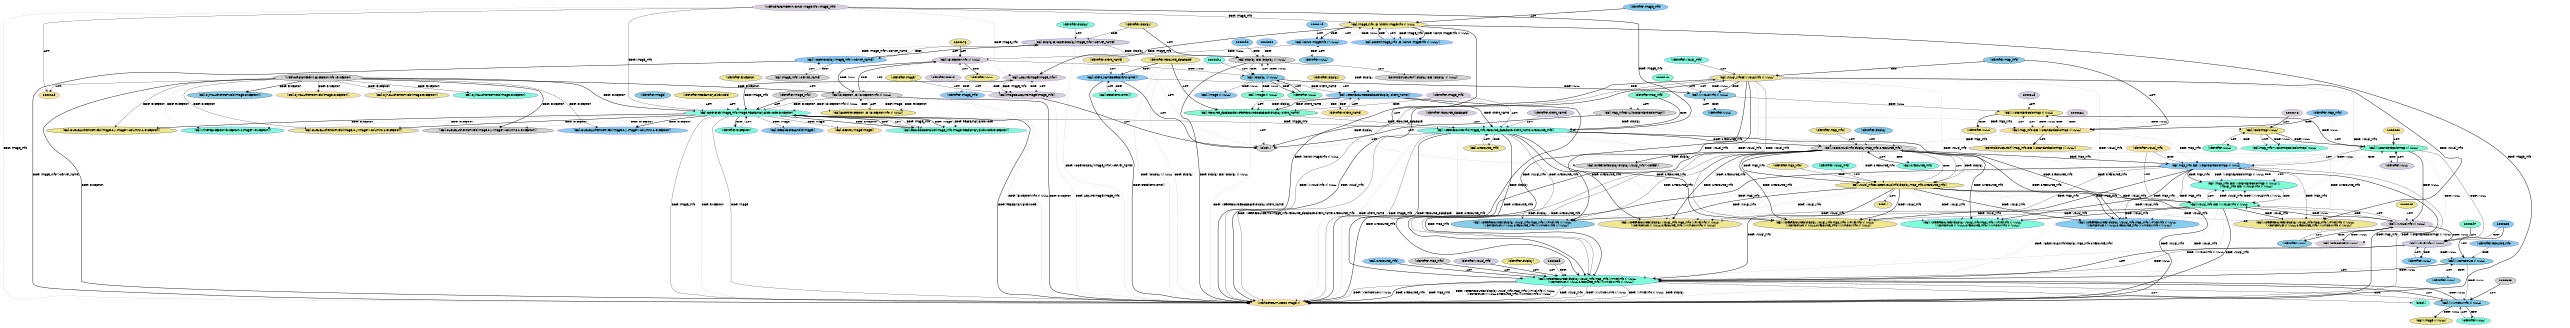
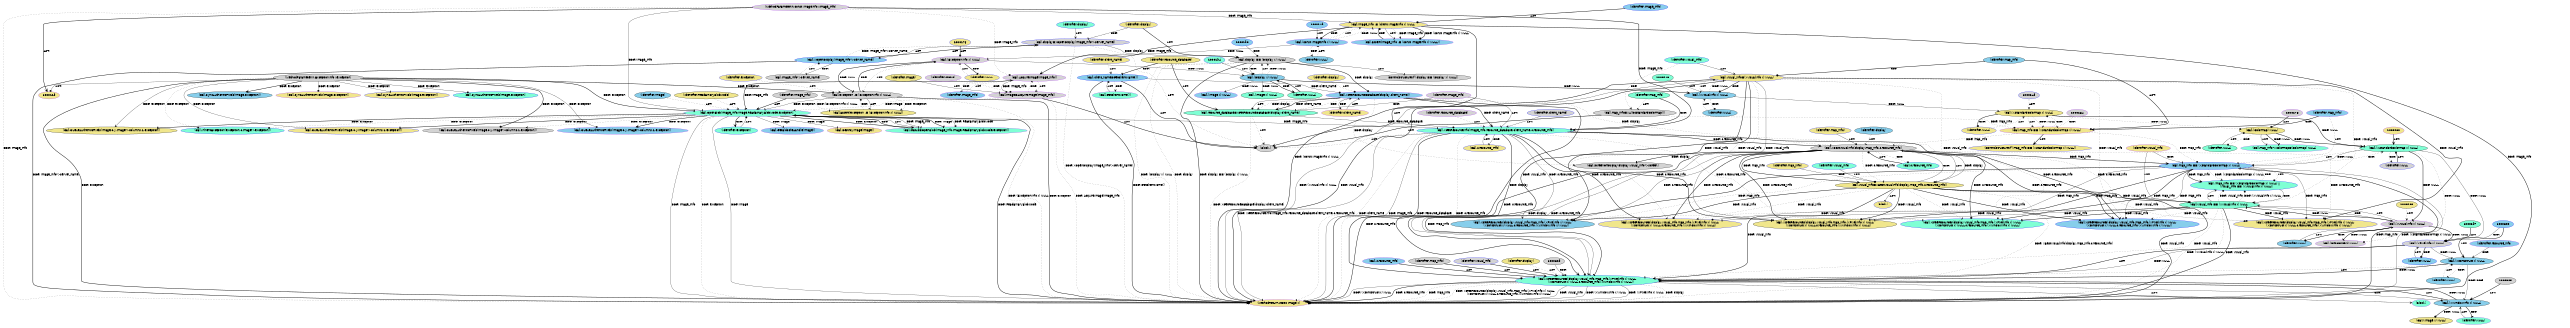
edge "(MethodParameterIn,const ImageInfo *image_info)" -> "1000119": style solid -> bold
edge "(Call,image_info != (client ImageInfo *) NULL)" -> "(Call,(const ImageInfo *) NULL)": arrowhead vee -> dot
node "1000201": removed
edge "(Call,display=XOpenDisplay(image_info->server_name))" -> "(Call,XOpenDisplay(image_info->server_name))": label "CFG: " -> "AST: "
edge "(Call,display == (Display *) NULL)" -> "(Call,XGetResourceDatabase(display,client_name))": style dotted -> bold
edge "(Call,(XPixelInfo *) NULL)" -> "(Call,(XFontStruct *) NULL)": style dotted -> solid
edge "(Call,(XFontStruct *) NULL)" -> "(Call,(XWindowInfo *) NULL)": label "DDG: NULL" -> "DDG: DDG"
